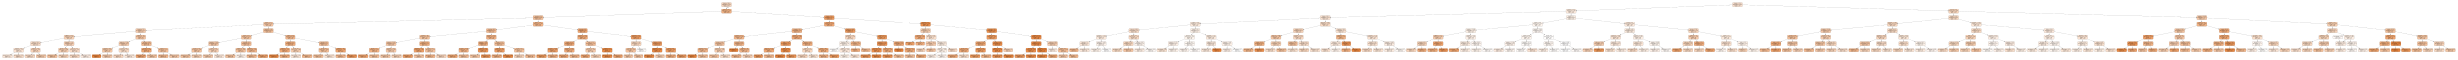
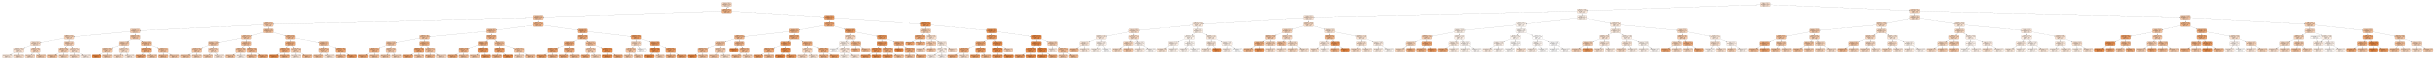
node "squared_error = 0.952": removed
node "squared_error = 0.172": removed
